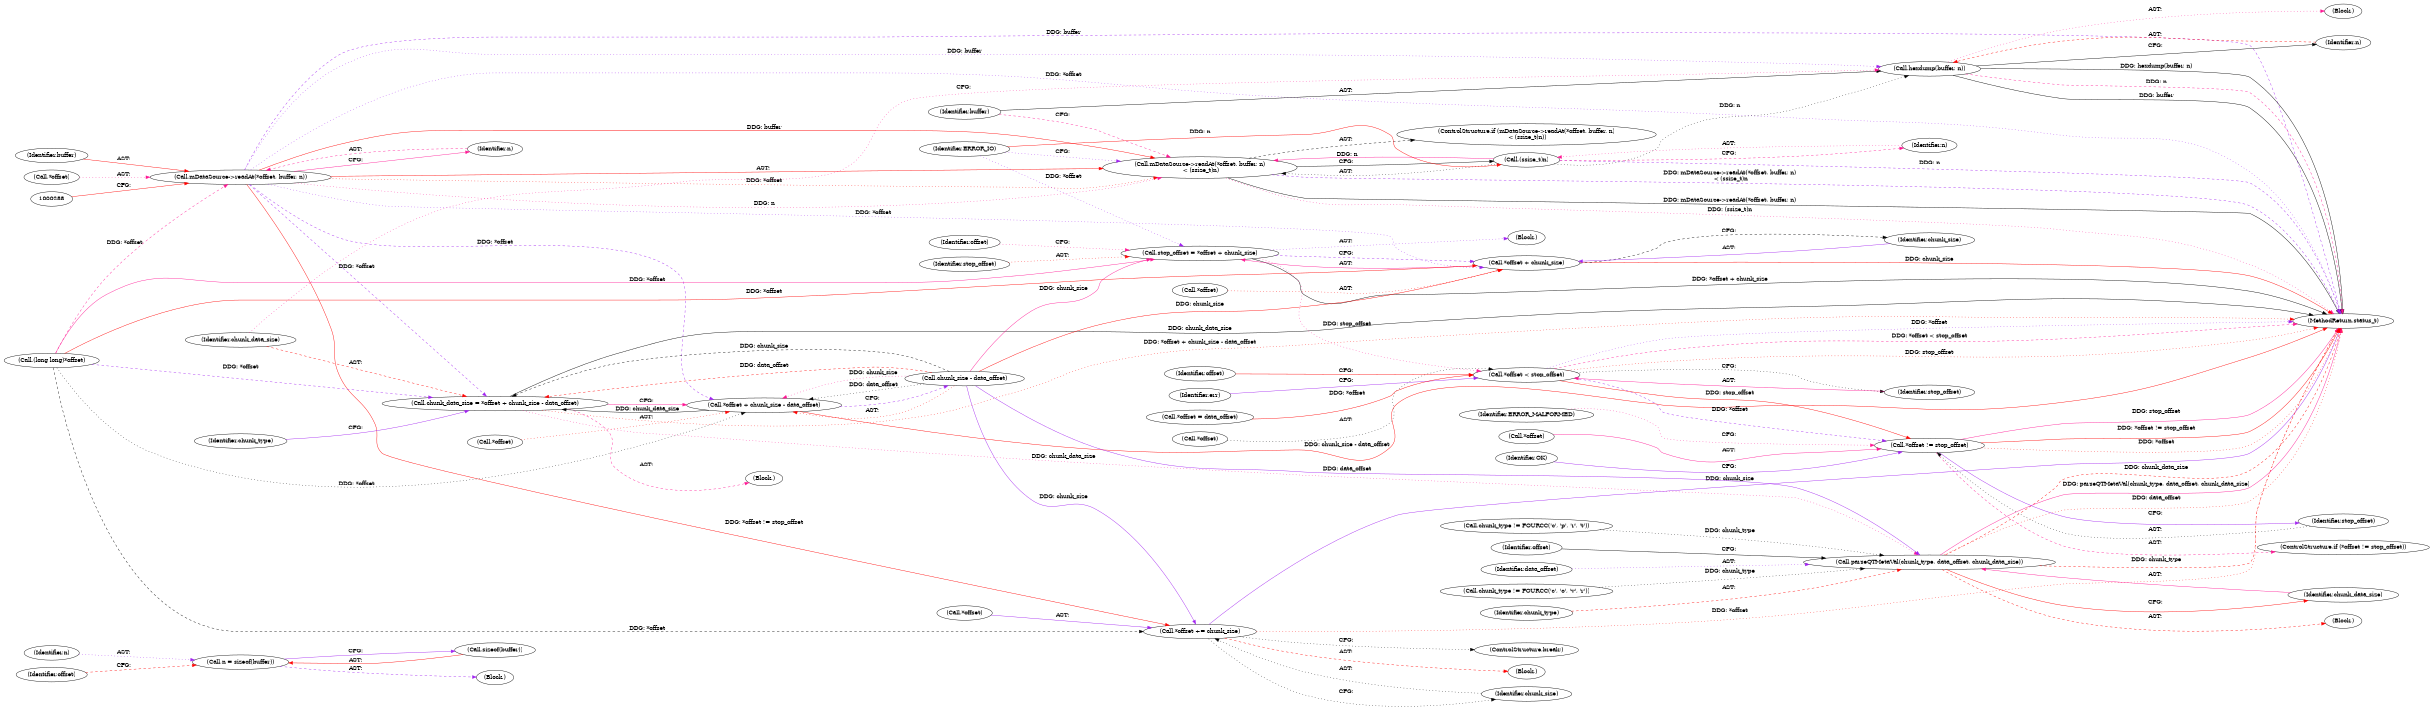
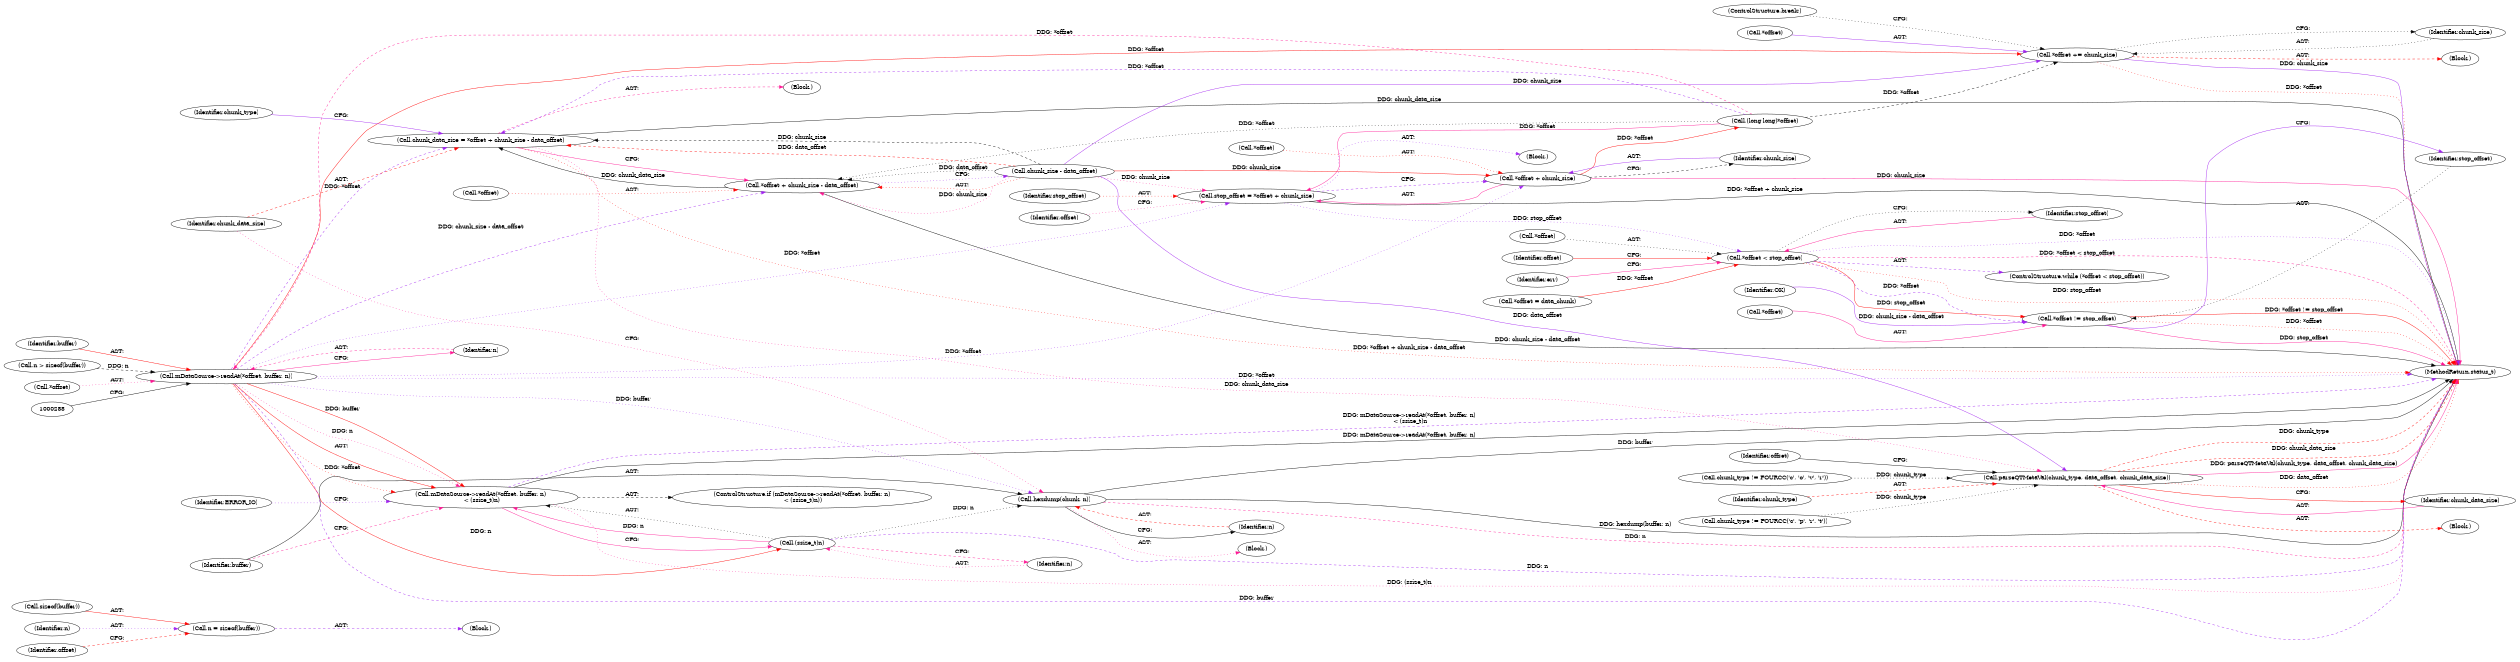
node "(Call,hexdump(buffer, n))": label "(Call,hexdump(buffer, n))" -> "(Call,hexdump(chunk, n))"
edge "(Identifier,ERROR_IO)" -> "(Call,(ssize_t)n)": now "(Call,mDataSource->readAt(*offset, buffer, n))" -> "(Call,(ssize_t)n)"
edge "(Call,mDataSource->readAt(*offset, buffer, n) < (ssize_t)n)" -> "(Call,(ssize_t)n)": color black -> deeppink
edge "1000288" -> "(Call,mDataSource->readAt(*offset, buffer, n))": color red -> black
edge "(Identifier,ERROR_IO)" -> "(Call,stop_offset = *offset + chunk_size)": now "(Call,mDataSource->readAt(*offset, buffer, n))" -> "(Call,stop_offset = *offset + chunk_size)"
edge "(Call,mDataSource->readAt(*offset, buffer, n))" -> "(Call,*offset + chunk_size - data_offset)": label "DDG: *offset" -> "DDG: chunk_size - data_offset"
edge "(Call,*offset + chunk_size)" -> "(MethodReturn,status_t)": color red -> deeppink
node "(ControlStructure,while (*offset < stop_offset))": added
edge "(Call,(long long)*offset)" -> "(Call,*offset + chunk_size)": reversed
edge "(Call,chunk_size - data_offset)" -> "(Call,stop_offset = *offset + chunk_size)": style solid -> dotted
edge "(Call,stop_offset = *offset + chunk_size)" -> "(Call,*offset < stop_offset)": color deeppink -> purple
node "(Call,n > sizeof(buffer))": added
edge "(Identifier,err)" -> "(Call,*offset < stop_offset)": color purple -> deeppink
edge "(Call,*offset + chunk_size - data_offset)" -> "(MethodReturn,status_t)": color red -> black
edge "(Call,*offset + chunk_size - data_offset)" -> "(Call,chunk_size - data_offset)": style dashed -> dotted
node "(Identifier,ERROR_MALFORMED)": removed
node "(Call,*offset = data_offset)": label "(Call,*offset = data_offset)" -> "(Call,*offset = data_chunk)"
edge "(Identifier,OK)" -> "(Call,*offset != stop_offset)": label "CFG: " -> "DDG: chunk_size - data_offset"
edge "(Call,mDataSource->readAt(*offset, buffer, n))" -> "(Call,*offset += chunk_size)": label "DDG: *offset != stop_offset" -> "DDG: *offset"
node "(ControlStructure,if (*offset != stop_offset))": removed
node "(Identifier,data_offset)": removed
edge "(Call,*offset += chunk_size)" -> "(ControlStructure,break;)": reversed
edge "(Call,n = sizeof(buffer))" -> "(Call,sizeof(buffer))": removed, label "CFG:"
